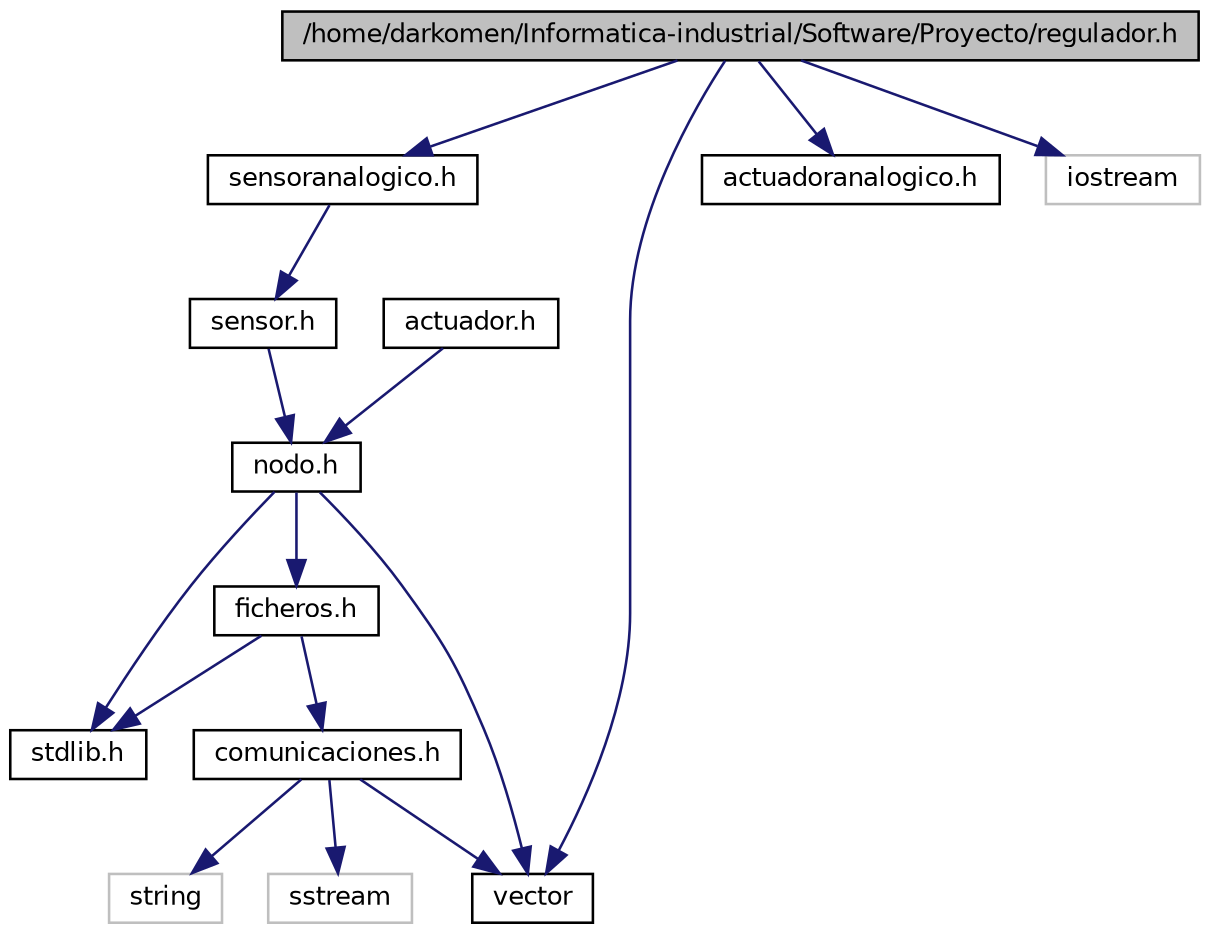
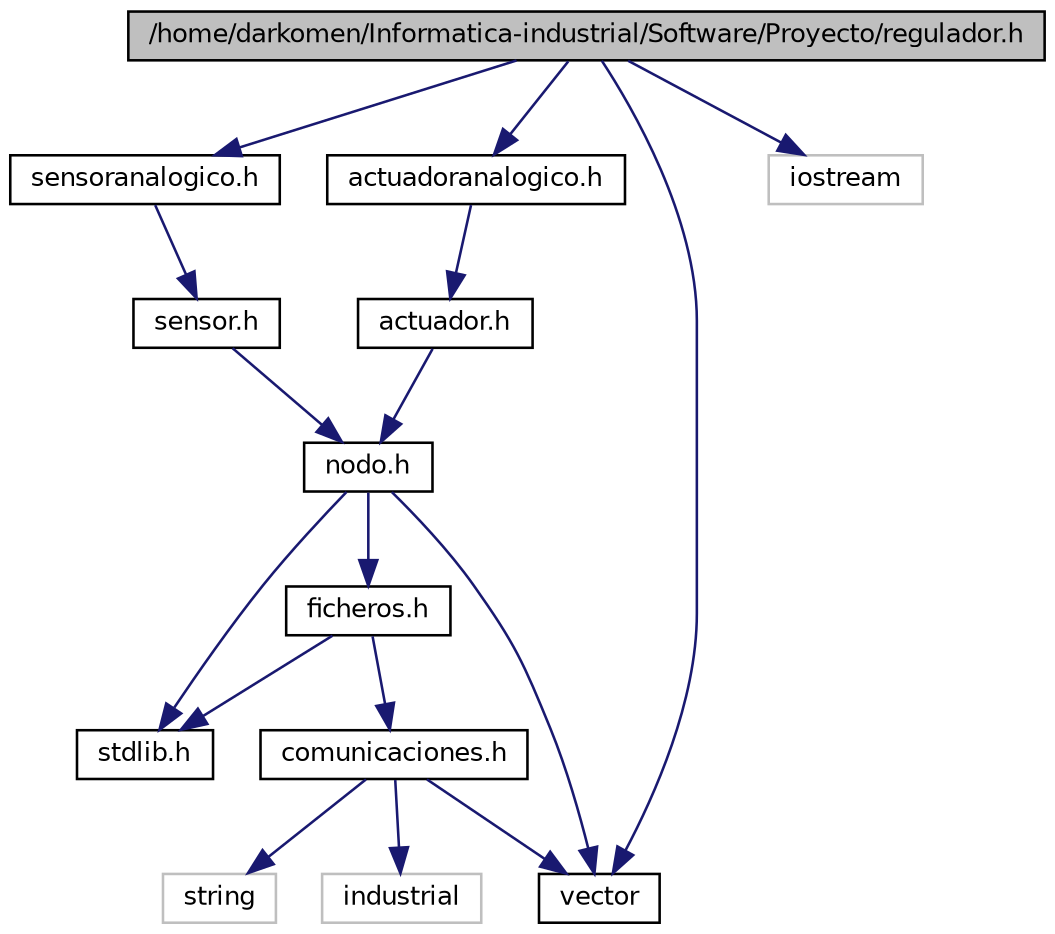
edge "actuadoranalogico.h" -> "actuador.h": added
node "sstream": label "sstream" -> "industrial"
